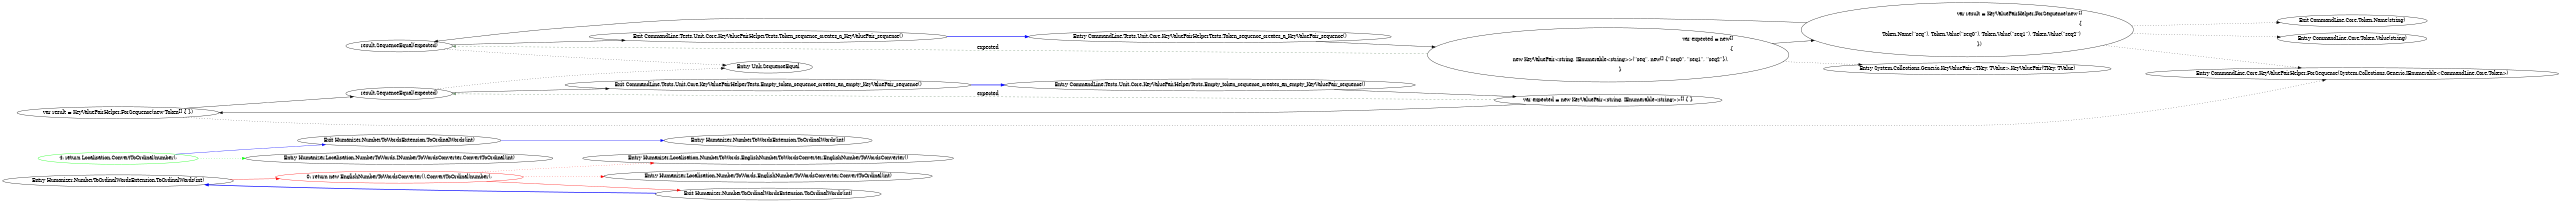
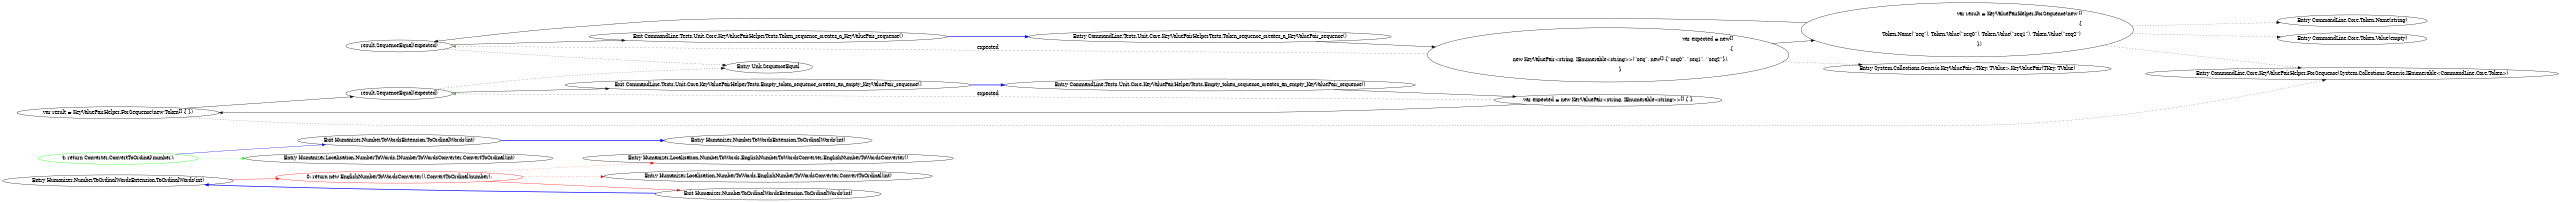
node "Exit CommandLine.Core.Token.Name(string)": label "Exit CommandLine.Core.Token.Name(string)" -> "Entry CommandLine.Core.Token.Name(string)"
node "Entry CommandLine.Core.Token.Value(string)": label "Entry CommandLine.Core.Token.Value(string)" -> "Entry CommandLine.Core.Token.Value(empty)"
edge "Exit Humanizer.NumberToWordsExtension.ToOrdinalWords(int)" -> "Entry Humanizer.NumberToWordsExtension.ToOrdinalWords(int)": style solid -> bold
node "4: return Localisation.ConvertToOrdinal(number);": label "4: return Localisation.ConvertToOrdinal(number);" -> "4: return Converter.ConvertToOrdinal(number);"
